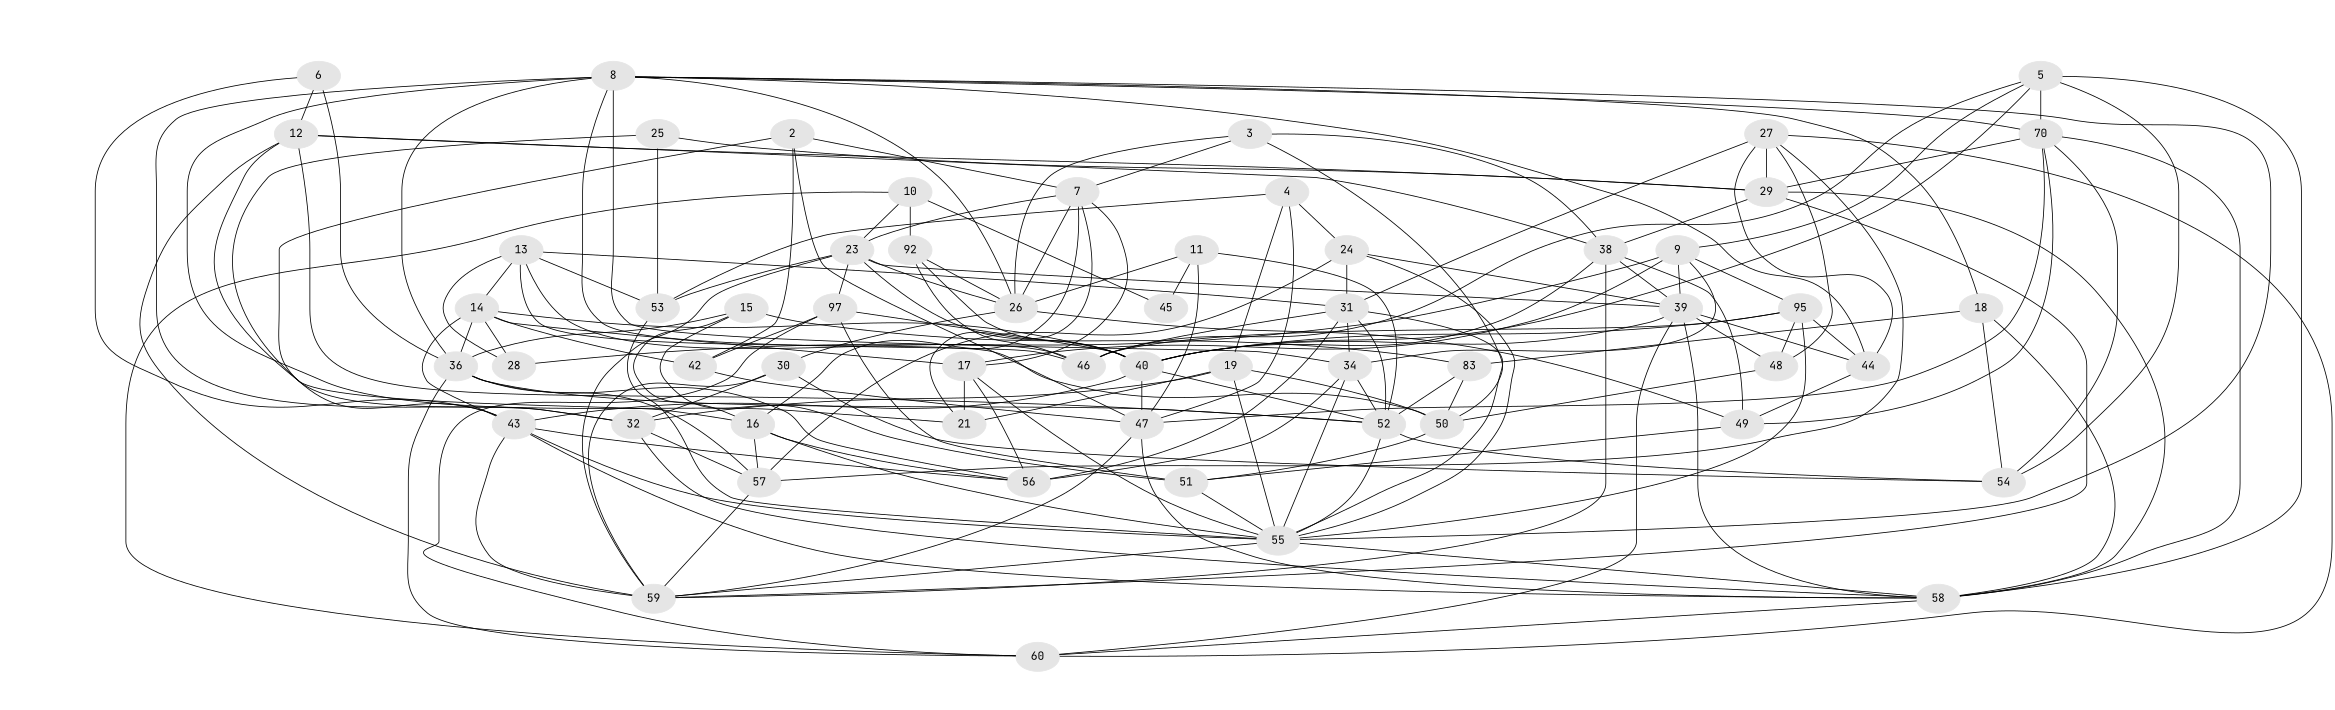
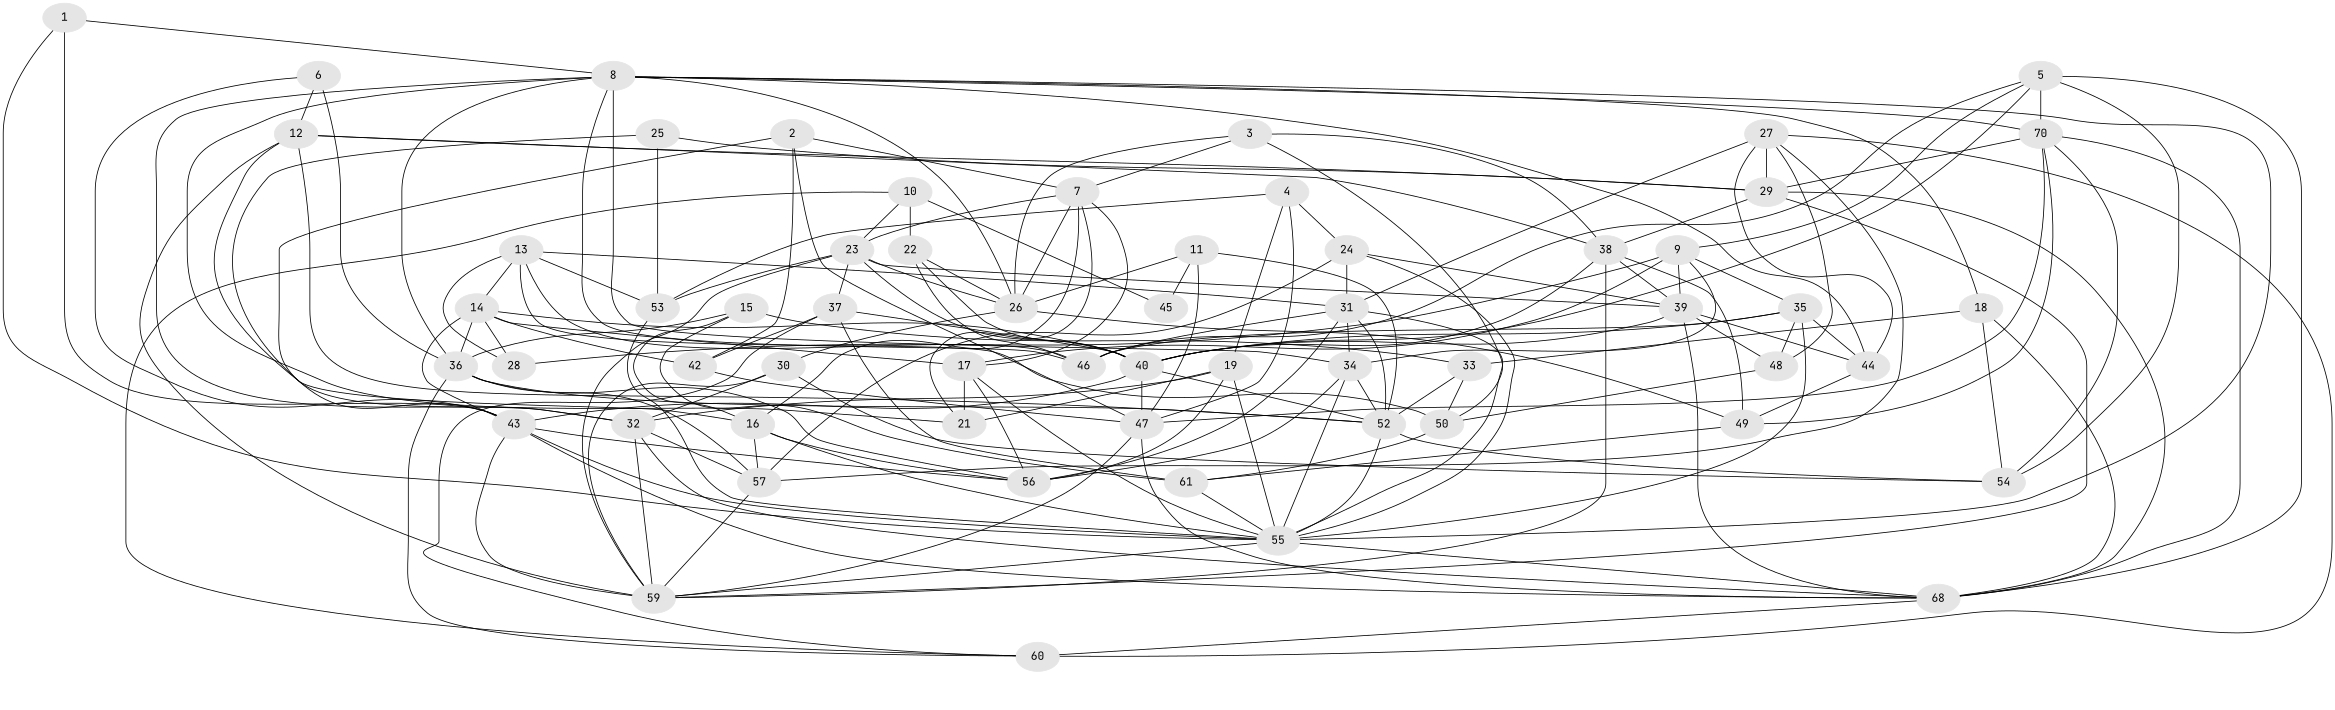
node "1": added
node "92": label "92" -> "22"
node "97": label "97" -> "37"
node "95": label "95" -> "35"
node "83": label "83" -> "33"
edge "19" -- "50": now "19" -- "56"
node "51": label "51" -> "61"
edge "32" -- "59": added
node "58": label "58" -> "68"
edge "39" -- "60": removed
